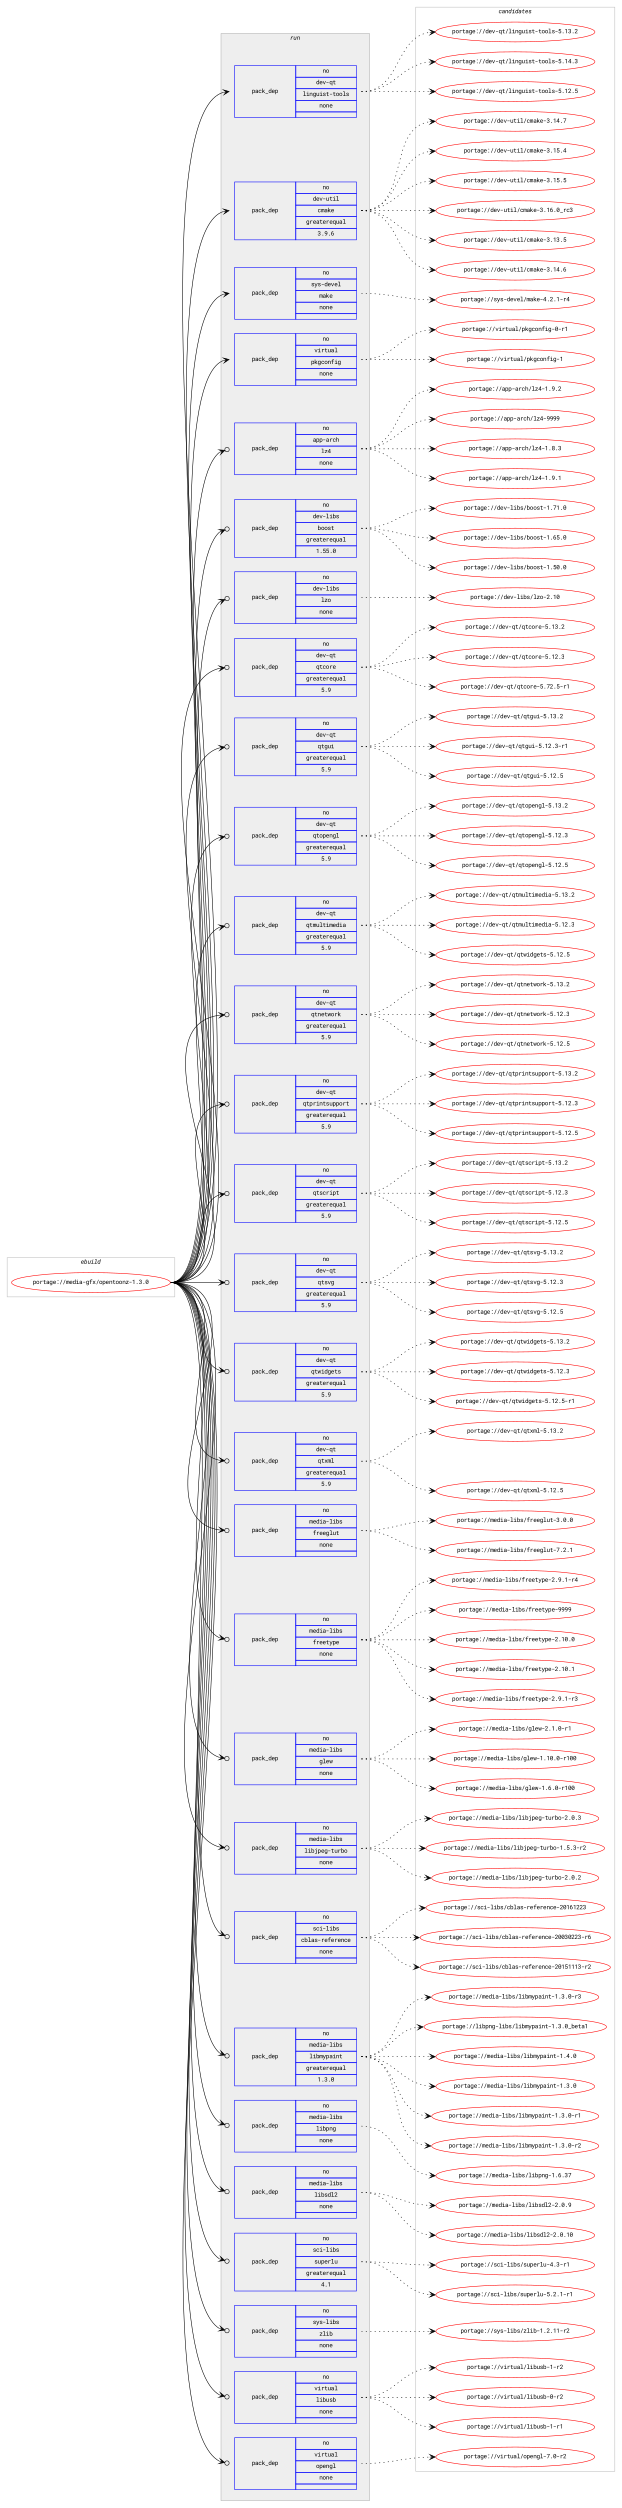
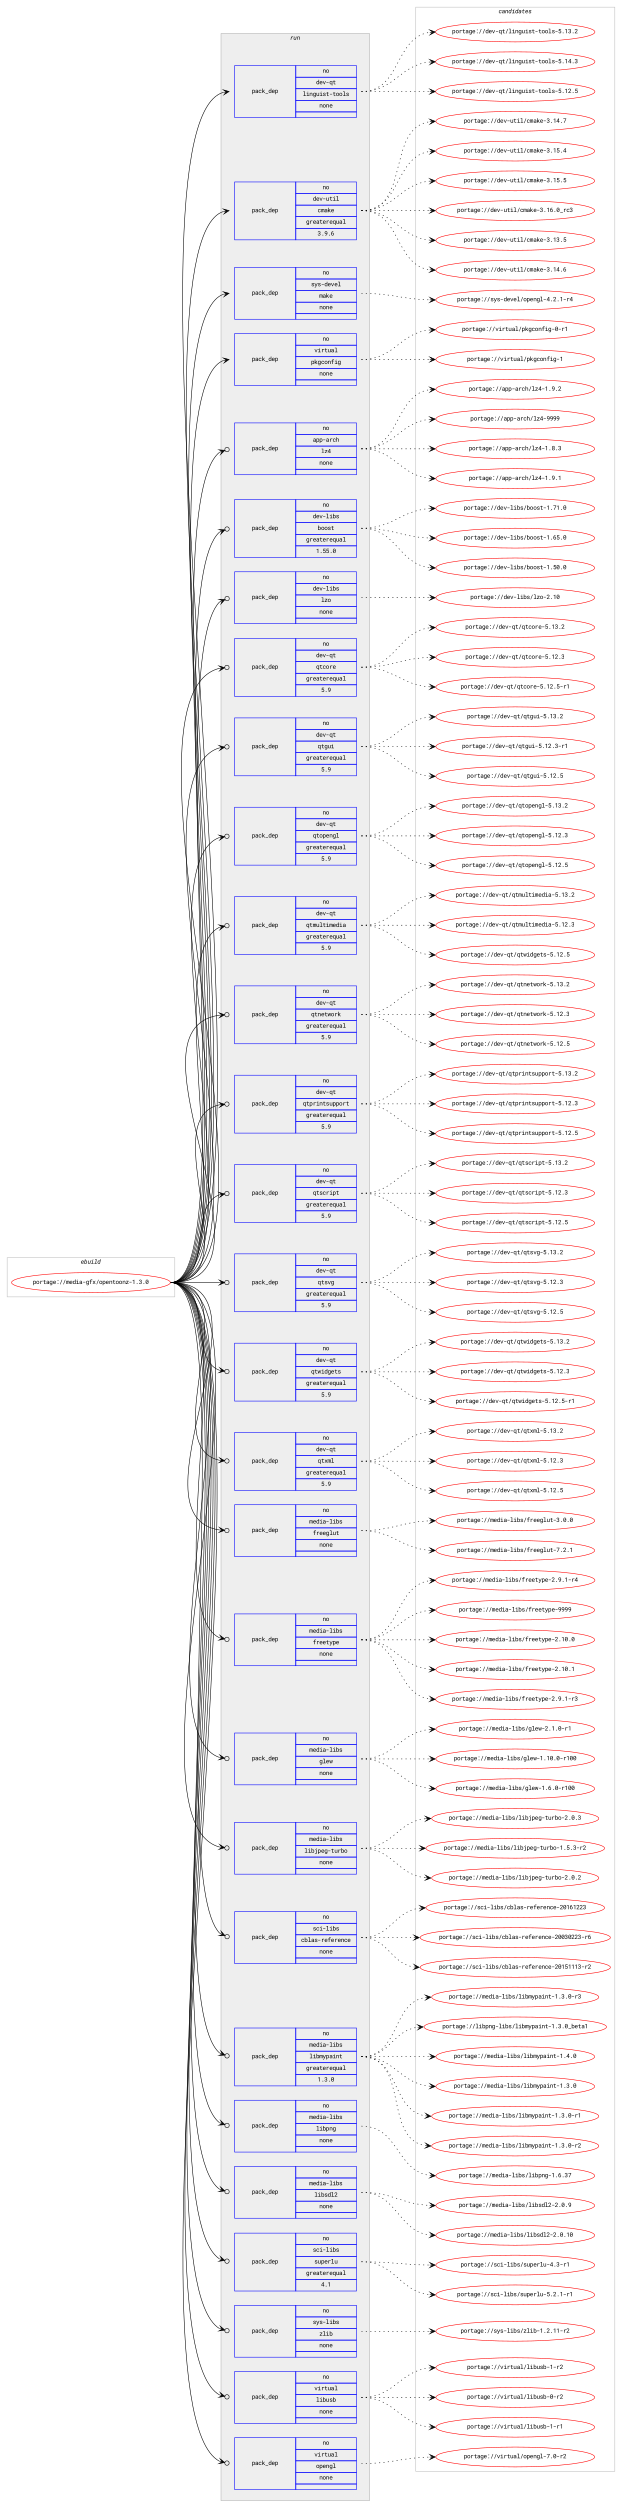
node "portage://sys-devel/make-4.2.1-r4": label "portage://sys-devel/make-4.2.1-r4" -> "portage://sys-devel/opengl-4.2.1-r4"
node "portage://dev-qt/qtcore-5.72.5-r1": label "portage://dev-qt/qtcore-5.72.5-r1" -> "portage://dev-qt/qtcore-5.12.5-r1"
node "portage://dev-qt/qtxml-5.12.3": added
